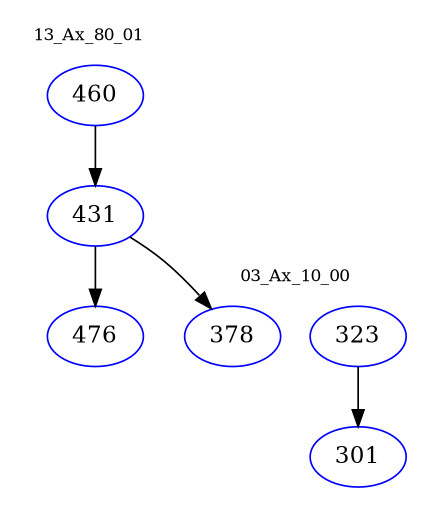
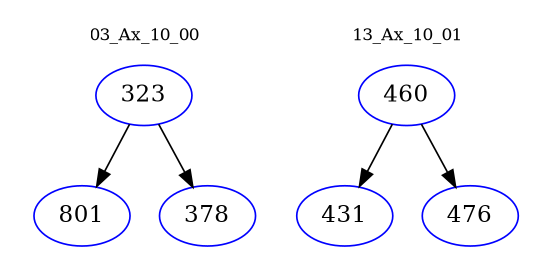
cluster "13_Ax_80_01": label "13_Ax_80_01" -> "13_Ax_10_01"
edge "431" -> "476": now "460" -> "476"
edge "431" -> "378": now "323" -> "378"
node "301": label "301" -> "801"
